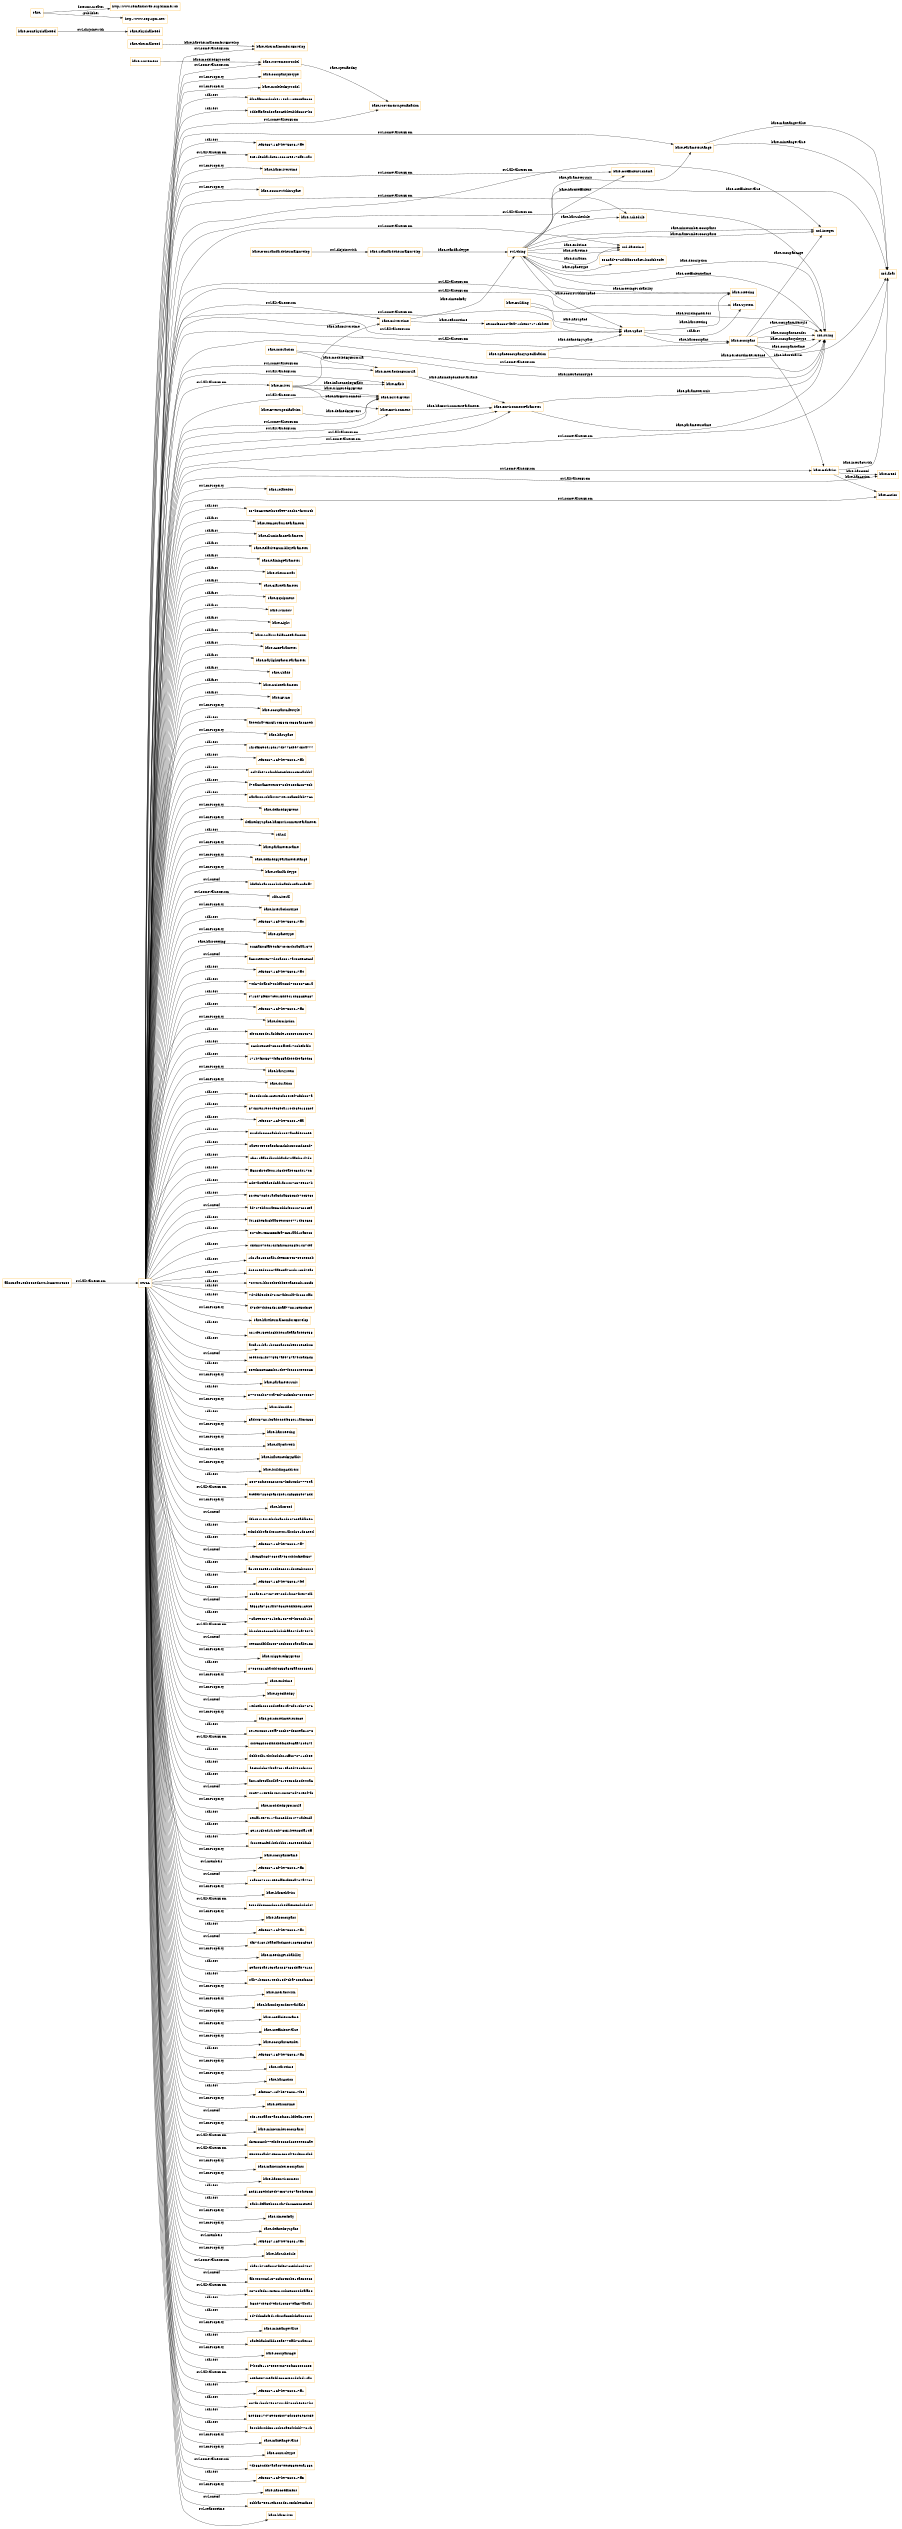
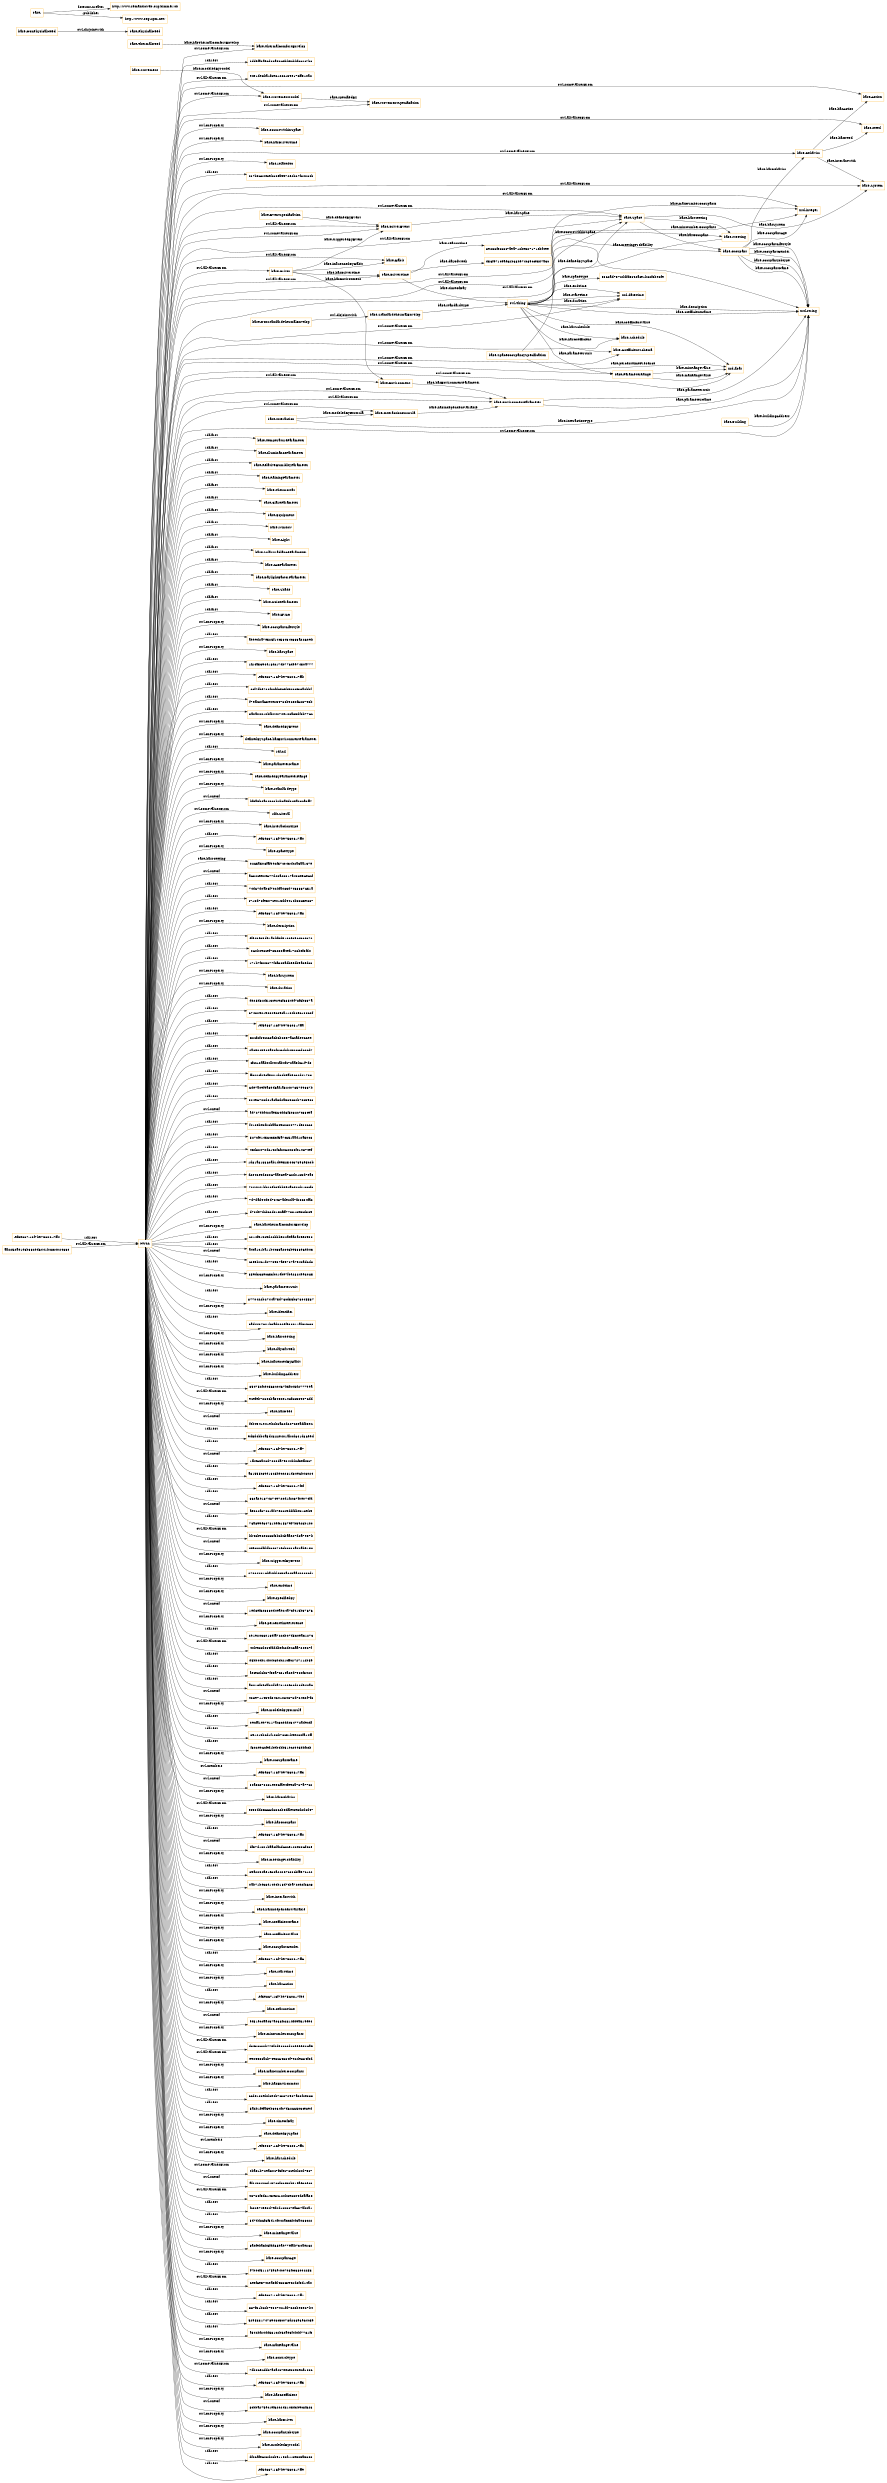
node "d56f971c9ae62b68be74c89cce5d7a3c": added
edge "base:Building" -> "base:Space": now "base:DriverEvent" -> "base:Space"
edge "base:Space" -> "base:System": label "rdf:first" -> "base:hasSystem"
edge "base:Behavior" -> "xsd:float": now "base:Behavior" -> "base:System"
edge "NULL" -> "-9f5e867:16f7b975608:-7ff4": reversed
node "cfcc12aab0db40bba0fc72aa5b61f7d8": label "cfcc12aab0db40bba0fc72aa5b61f7d8" -> "cfcc12aab0db40cab0fc72aa5b61f7d8"
edge "NULL" -> "base:hasDriver": label "owl:seasonTime" -> "owl:onProperty"
